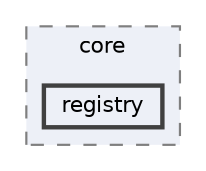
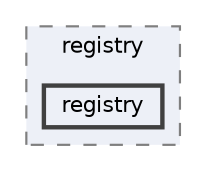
cluster "core": label "core" -> "registry"
